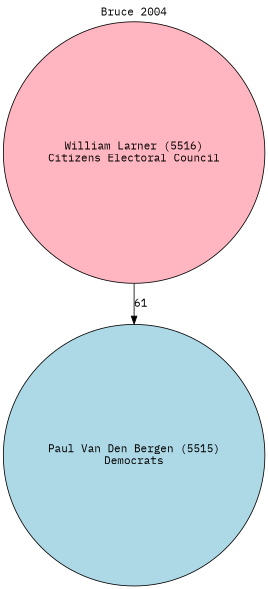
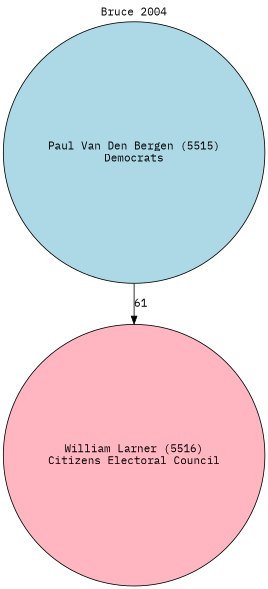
edge "William Larner (5516) Citizens Electoral Council" -> "Paul Van Den Bergen (5515) Democrats": reversed
